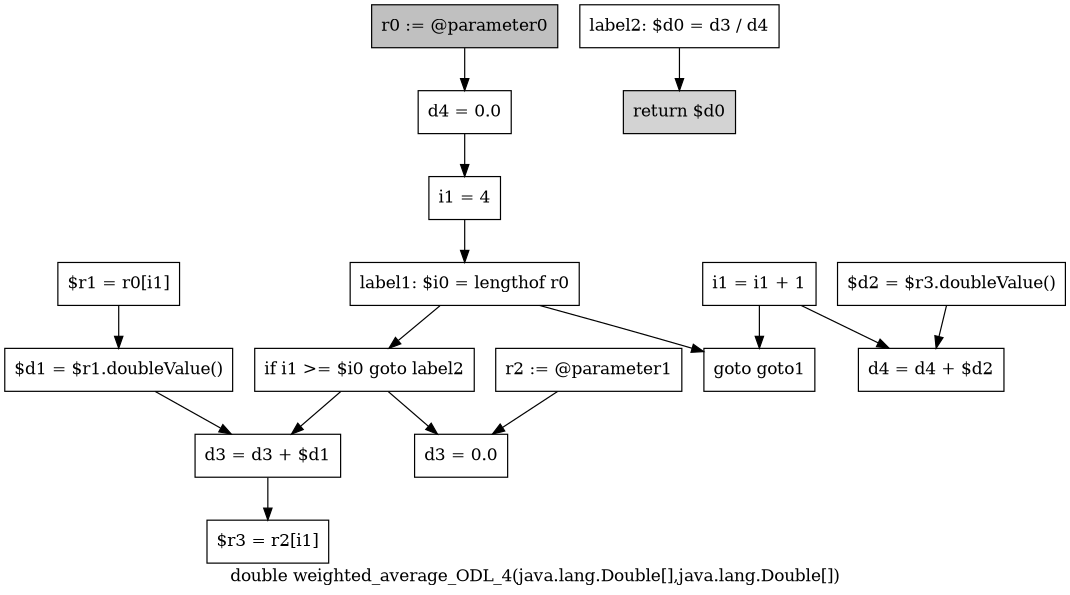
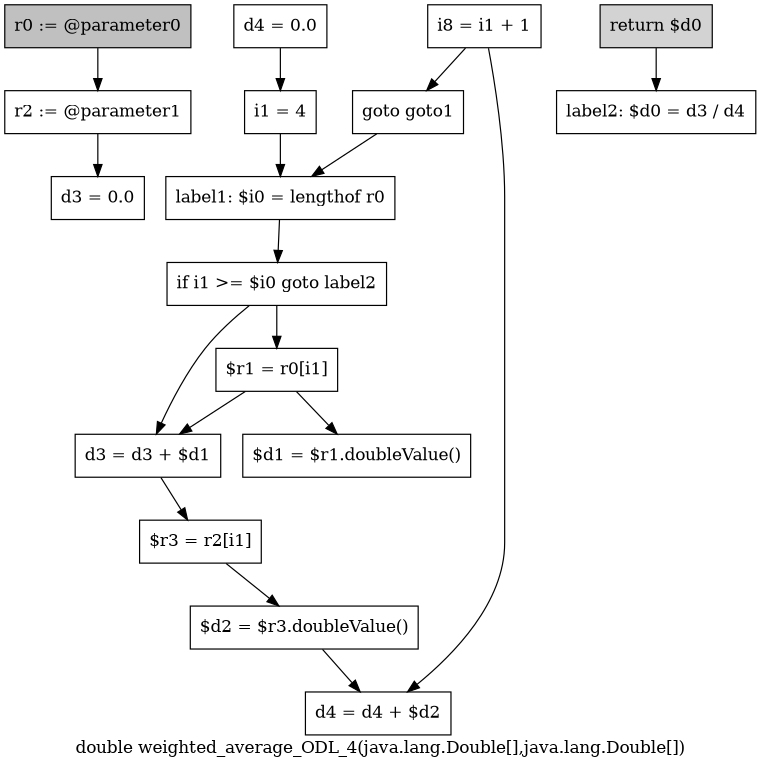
edge "r0 := @parameter0" -> "d4 = 0.0": now "r0 := @parameter0" -> "r2 := @parameter1"
edge "label2: $d0 = d3 / d4" -> "return $d0": reversed
node "i1 = i1 + 1": label "i1 = i1 + 1" -> "i8 = i1 + 1"
edge "label1: $i0 = lengthof r0" -> "goto goto1": reversed
edge "if i1 >= $i0 goto label2" -> "d3 = 0.0": now "if i1 >= $i0 goto label2" -> "$r1 = r0[i1]"
edge "$d1 = $r1.doubleValue()" -> "d3 = d3 + $d1": now "$r1 = r0[i1]" -> "d3 = d3 + $d1"
edge "$r3 = r2[i1]" -> "$d2 = $r3.doubleValue()": added
